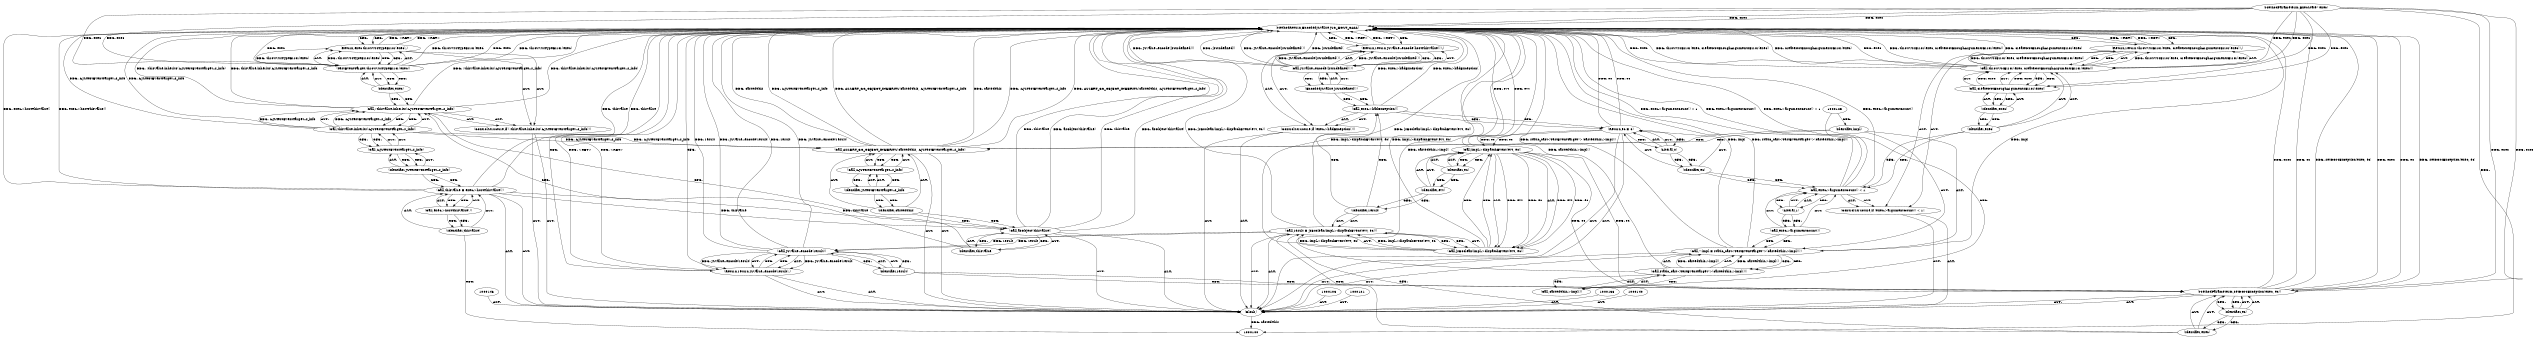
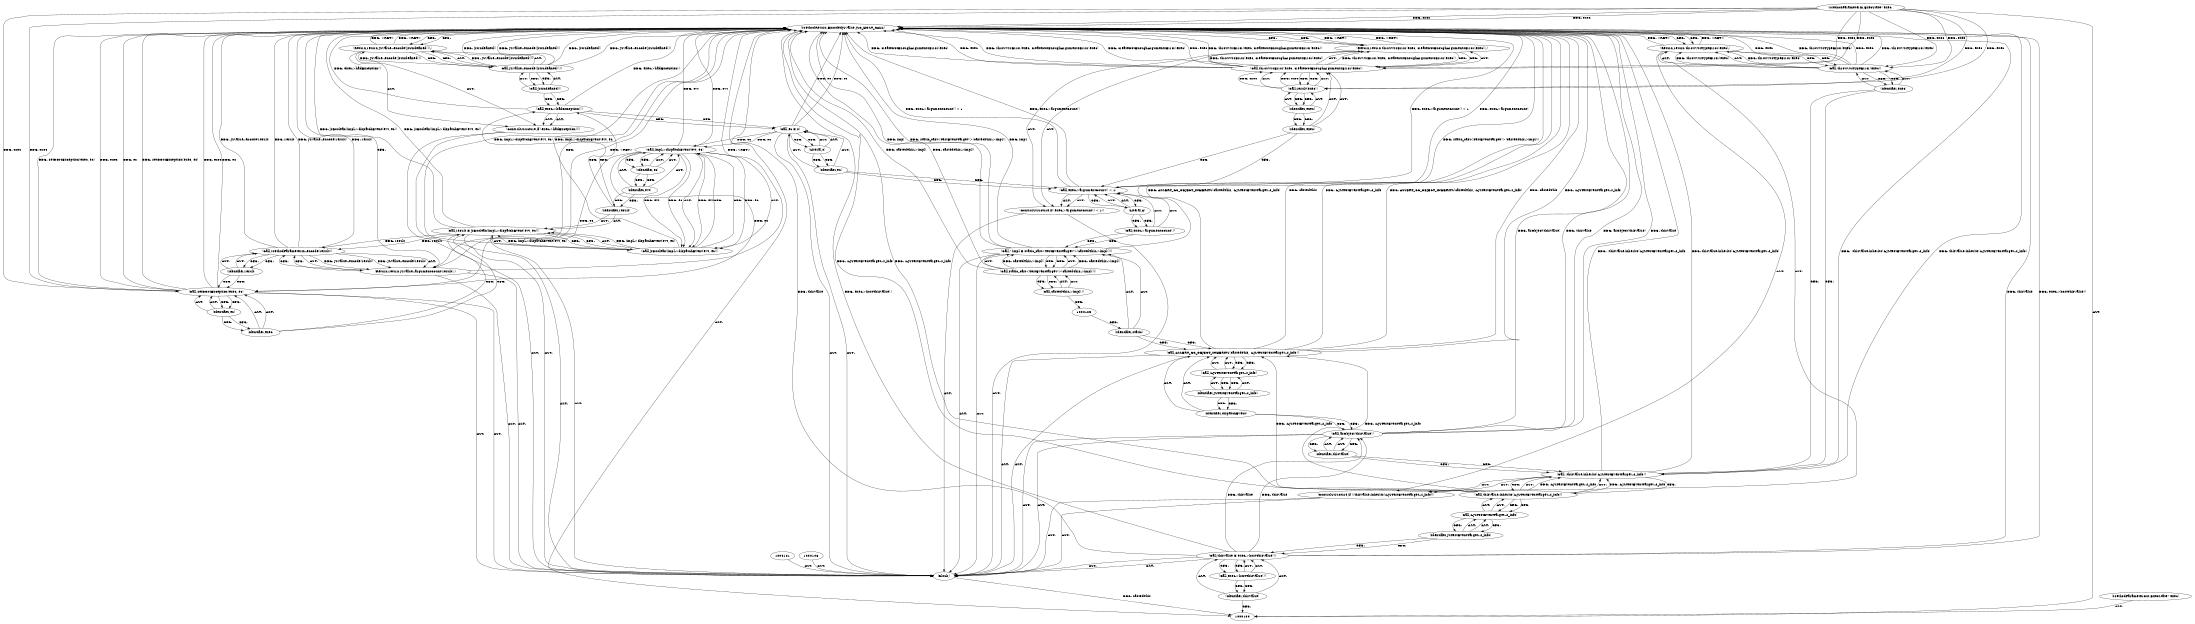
node "(Return,exec throwVMTypeError(exec);)": label "(Return,exec throwVMTypeError(exec);)" -> "(Return,return throwVMTypeError(exec);)"
node "(Return,return JSValue::encode(hostThisValue());)": label "(Return,return JSValue::encode(hostThisValue());)" -> "(Return,return JSValue::encode(jsUndefined());)"
node "(TestEventTarget,throwVMTypeError(exec))": label "(TestEventTarget,throwVMTypeError(exec))" -> "(Call,throwVMTypeError(exec))"
node "(EncodedJSValue,jsUndefined())": label "(EncodedJSValue,jsUndefined())" -> "(Call,jsUndefined())"
node "(Call,createNotEnoughArgumentsError(exec))": label "(Call,createNotEnoughArgumentsError(exec))" -> "(Call,result(exec))"
node "(Return,ec = 0)": label "(Return,ec = 0)" -> "(Call,ec = 0)"
node "(Identifier,impl)": label "(Identifier,impl)" -> "(Identifier,static)"
edge "(MethodParameterIn,ExecState* exec)" -> "1000100": label "DDG: " -> "AST: "
node "(Identifier,castedThis)": label "(Identifier,castedThis)" -> "(Identifier,dispatchEvent)"
node "(Literal,1)": label "(Literal,1)" -> "(Literal,6)"
node "(Call,JSValue::encode(result))": label "(Call,JSValue::encode(result))" -> "(Call,MethodParameterIn::encode(result))"
edge "1000125" -> "(Call,castedThis->impl())": reversed
node "(Return,return JSValue::encode(result);)": label "(Return,return JSValue::encode(result);)" -> "(Return,return JSValue::argumentCount(result);)"
node "1000103": removed
node "1000136": removed
node "1000140": removed
node "(MethodParameterIn,setDOMException(exec, ec))": label "(MethodParameterIn,setDOMException(exec, ec))" -> "(Call,setDOMException(exec, ec))"
edge "(MethodReturn,EncodedJSValue JSC_HOST_CALL)" -> "1000100": added, label "AST:"
node "(MethodParameterOut,ExecState* exec)": added
